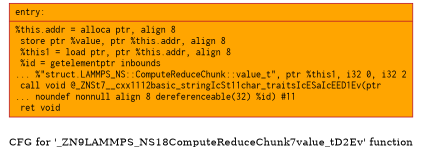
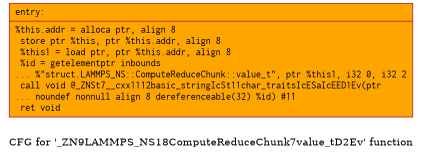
node "entry:": text "store ptr %value, ptr %this.addr, align 8" -> "store ptr %this, ptr %this.addr, align 8"
